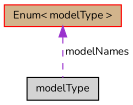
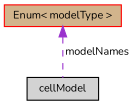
node "modelType": label "modelType" -> "cellModel"
